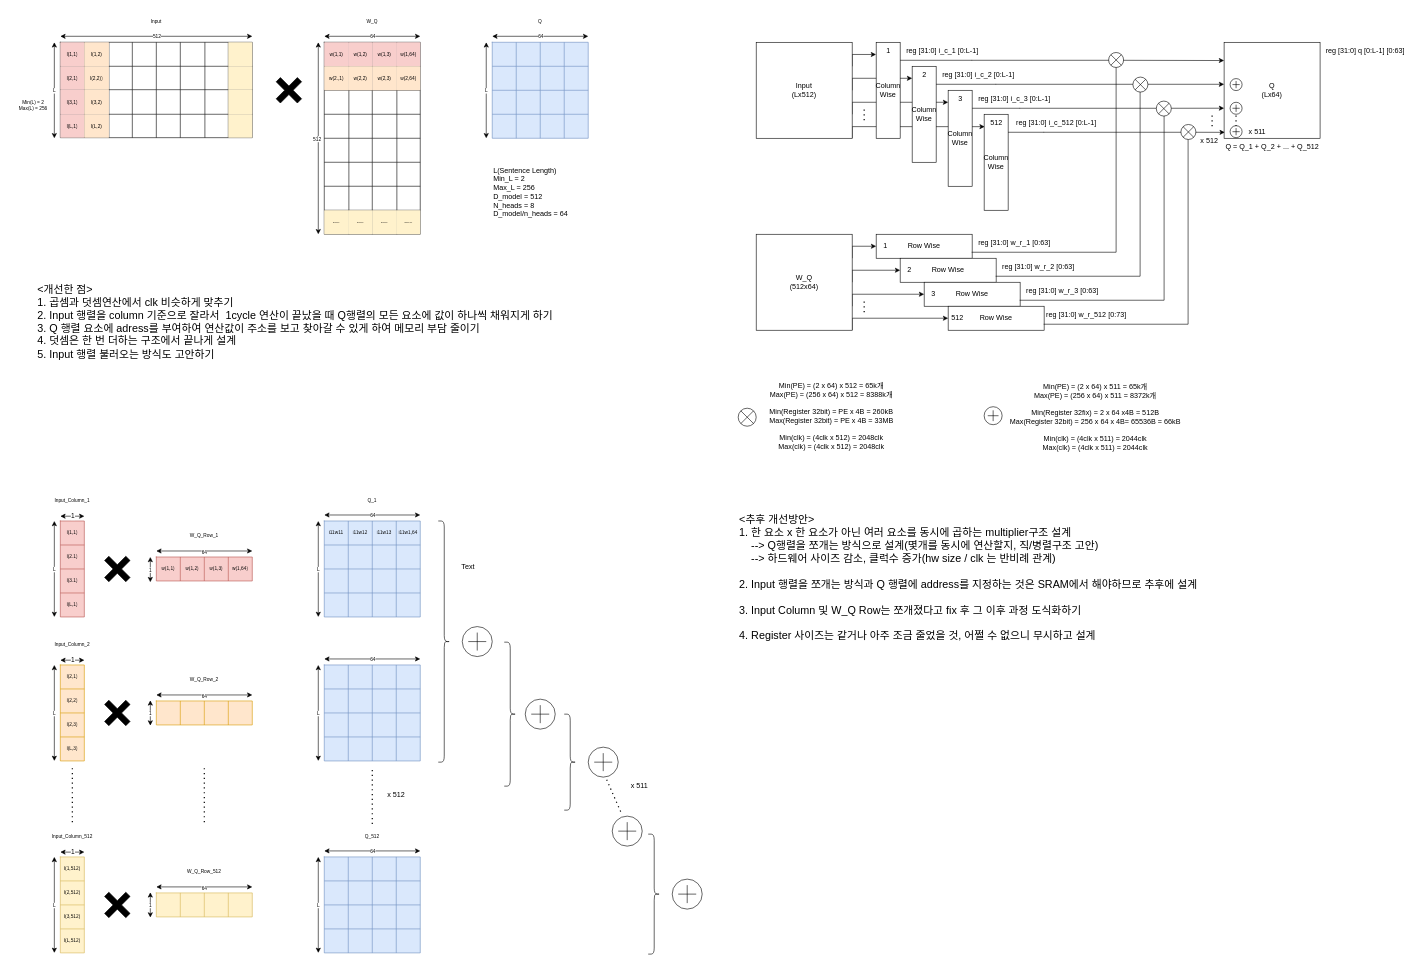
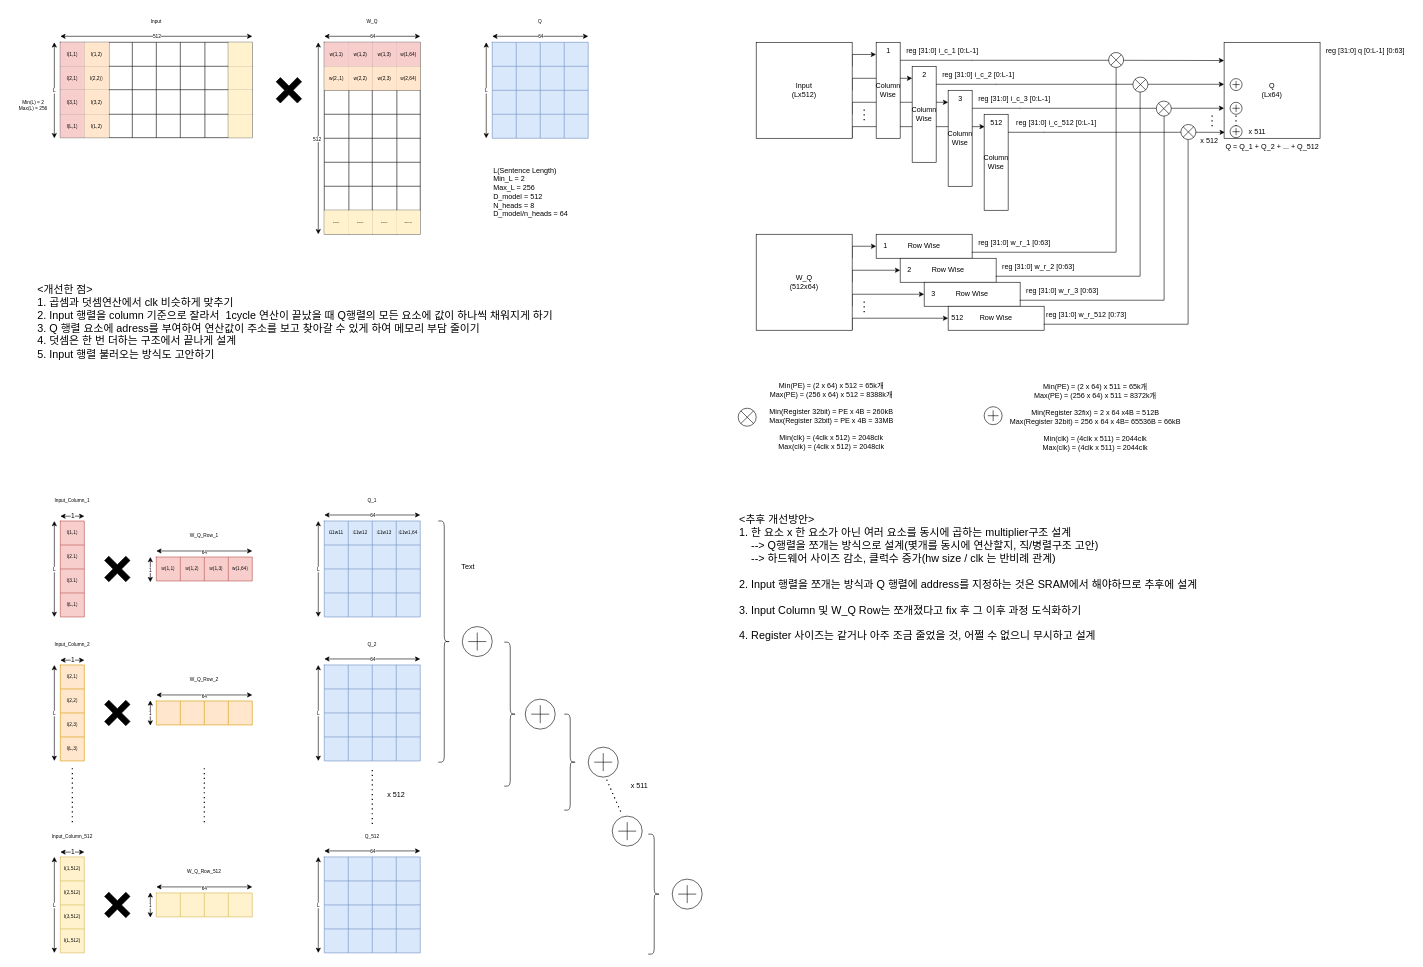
node "Q_2": added
